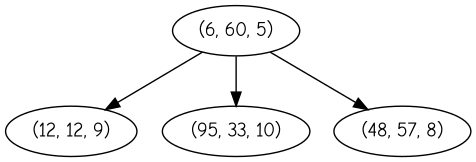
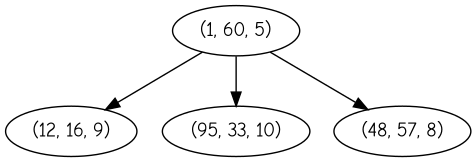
node "(6, 60, 5)": label "(6, 60, 5)" -> "(1, 60, 5)"
node "(12, 12, 9)": label "(12, 12, 9)" -> "(12, 16, 9)"
